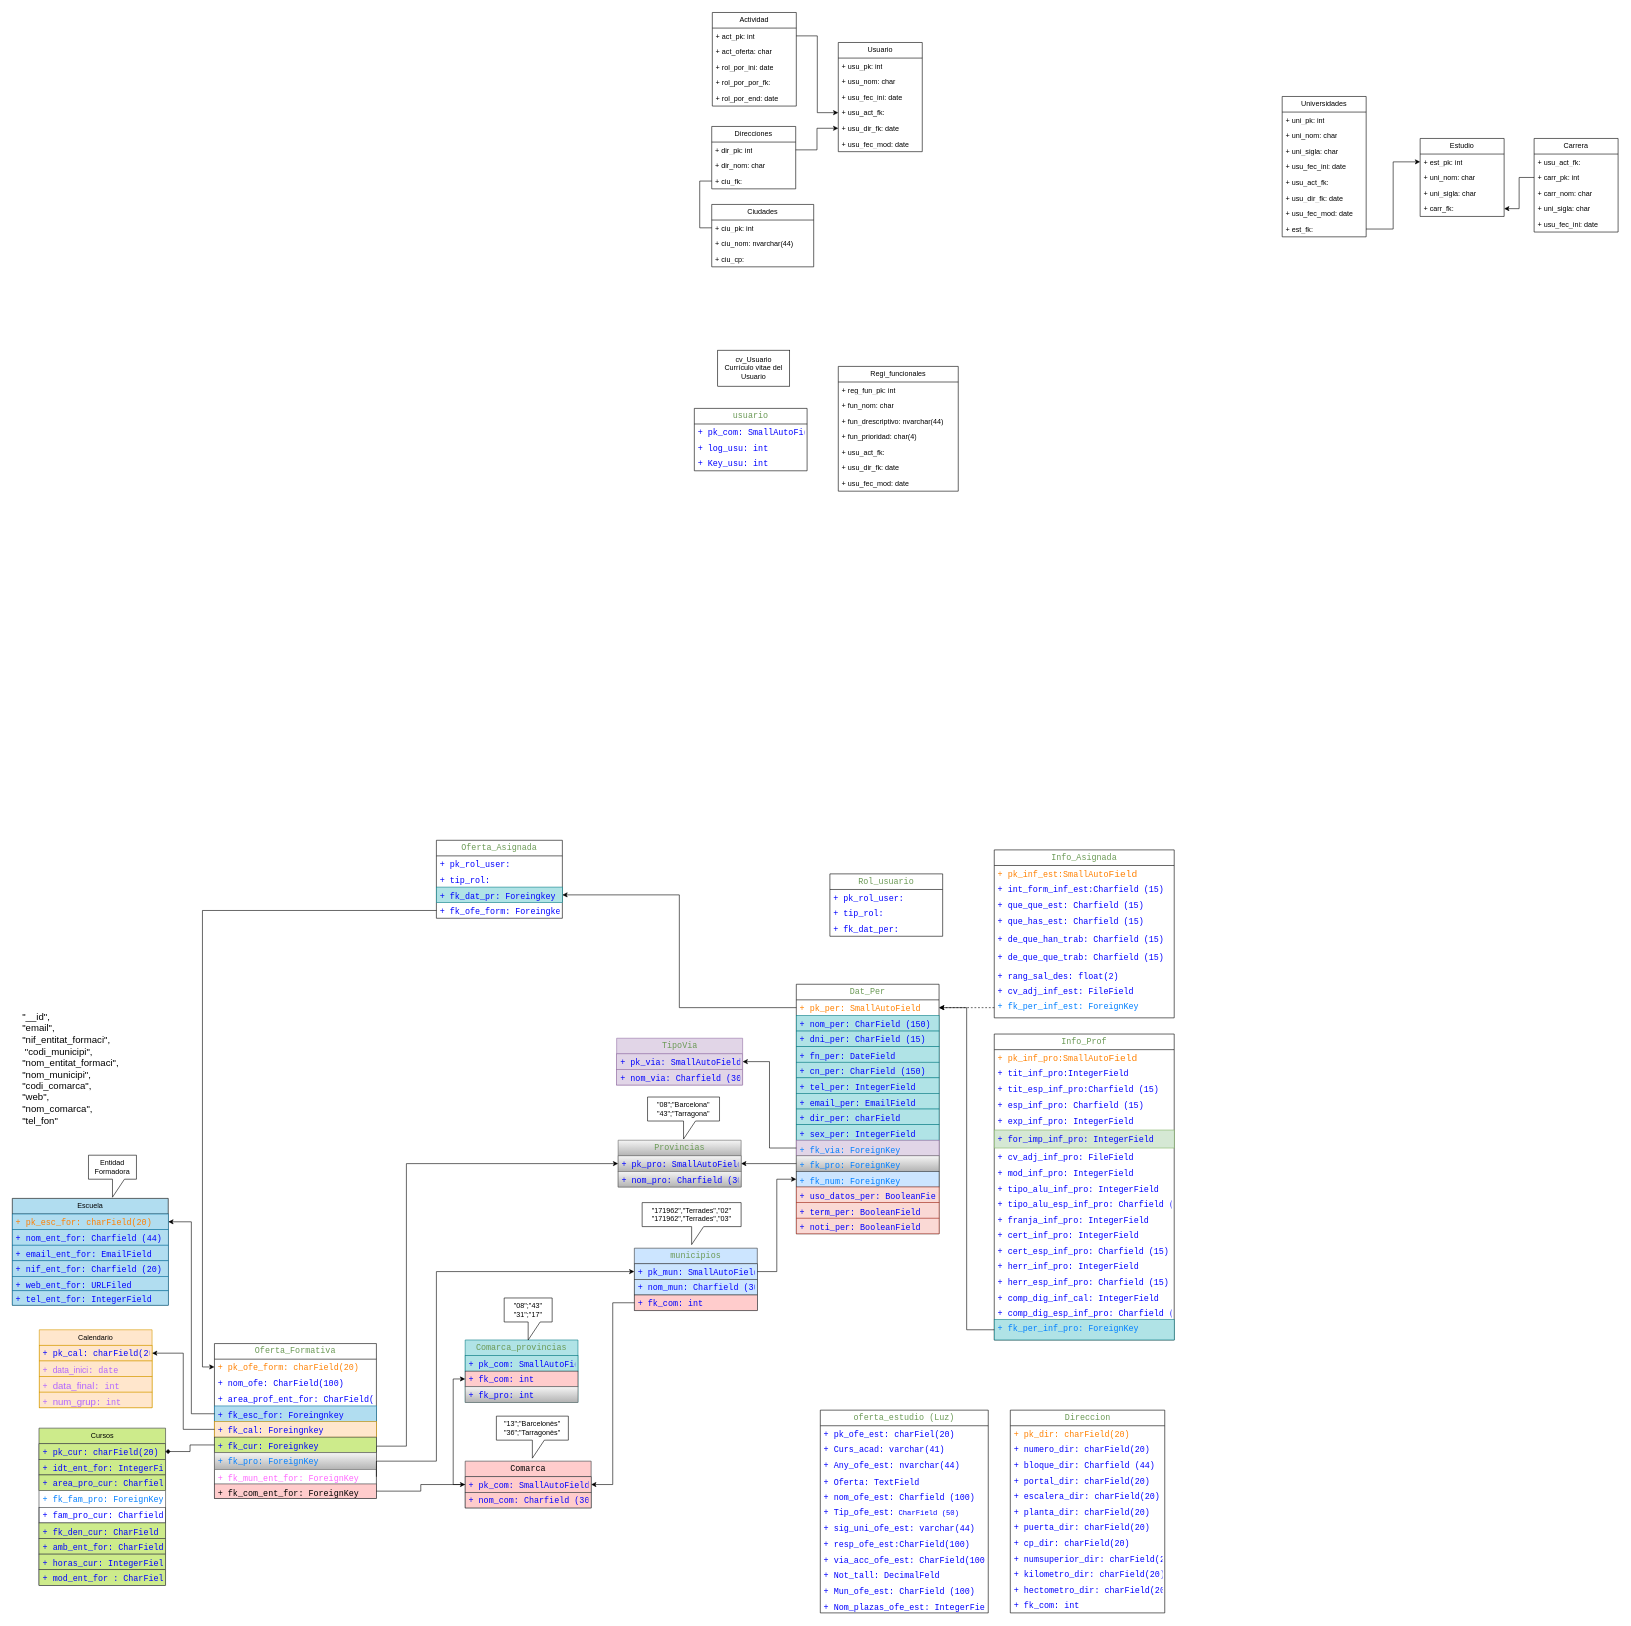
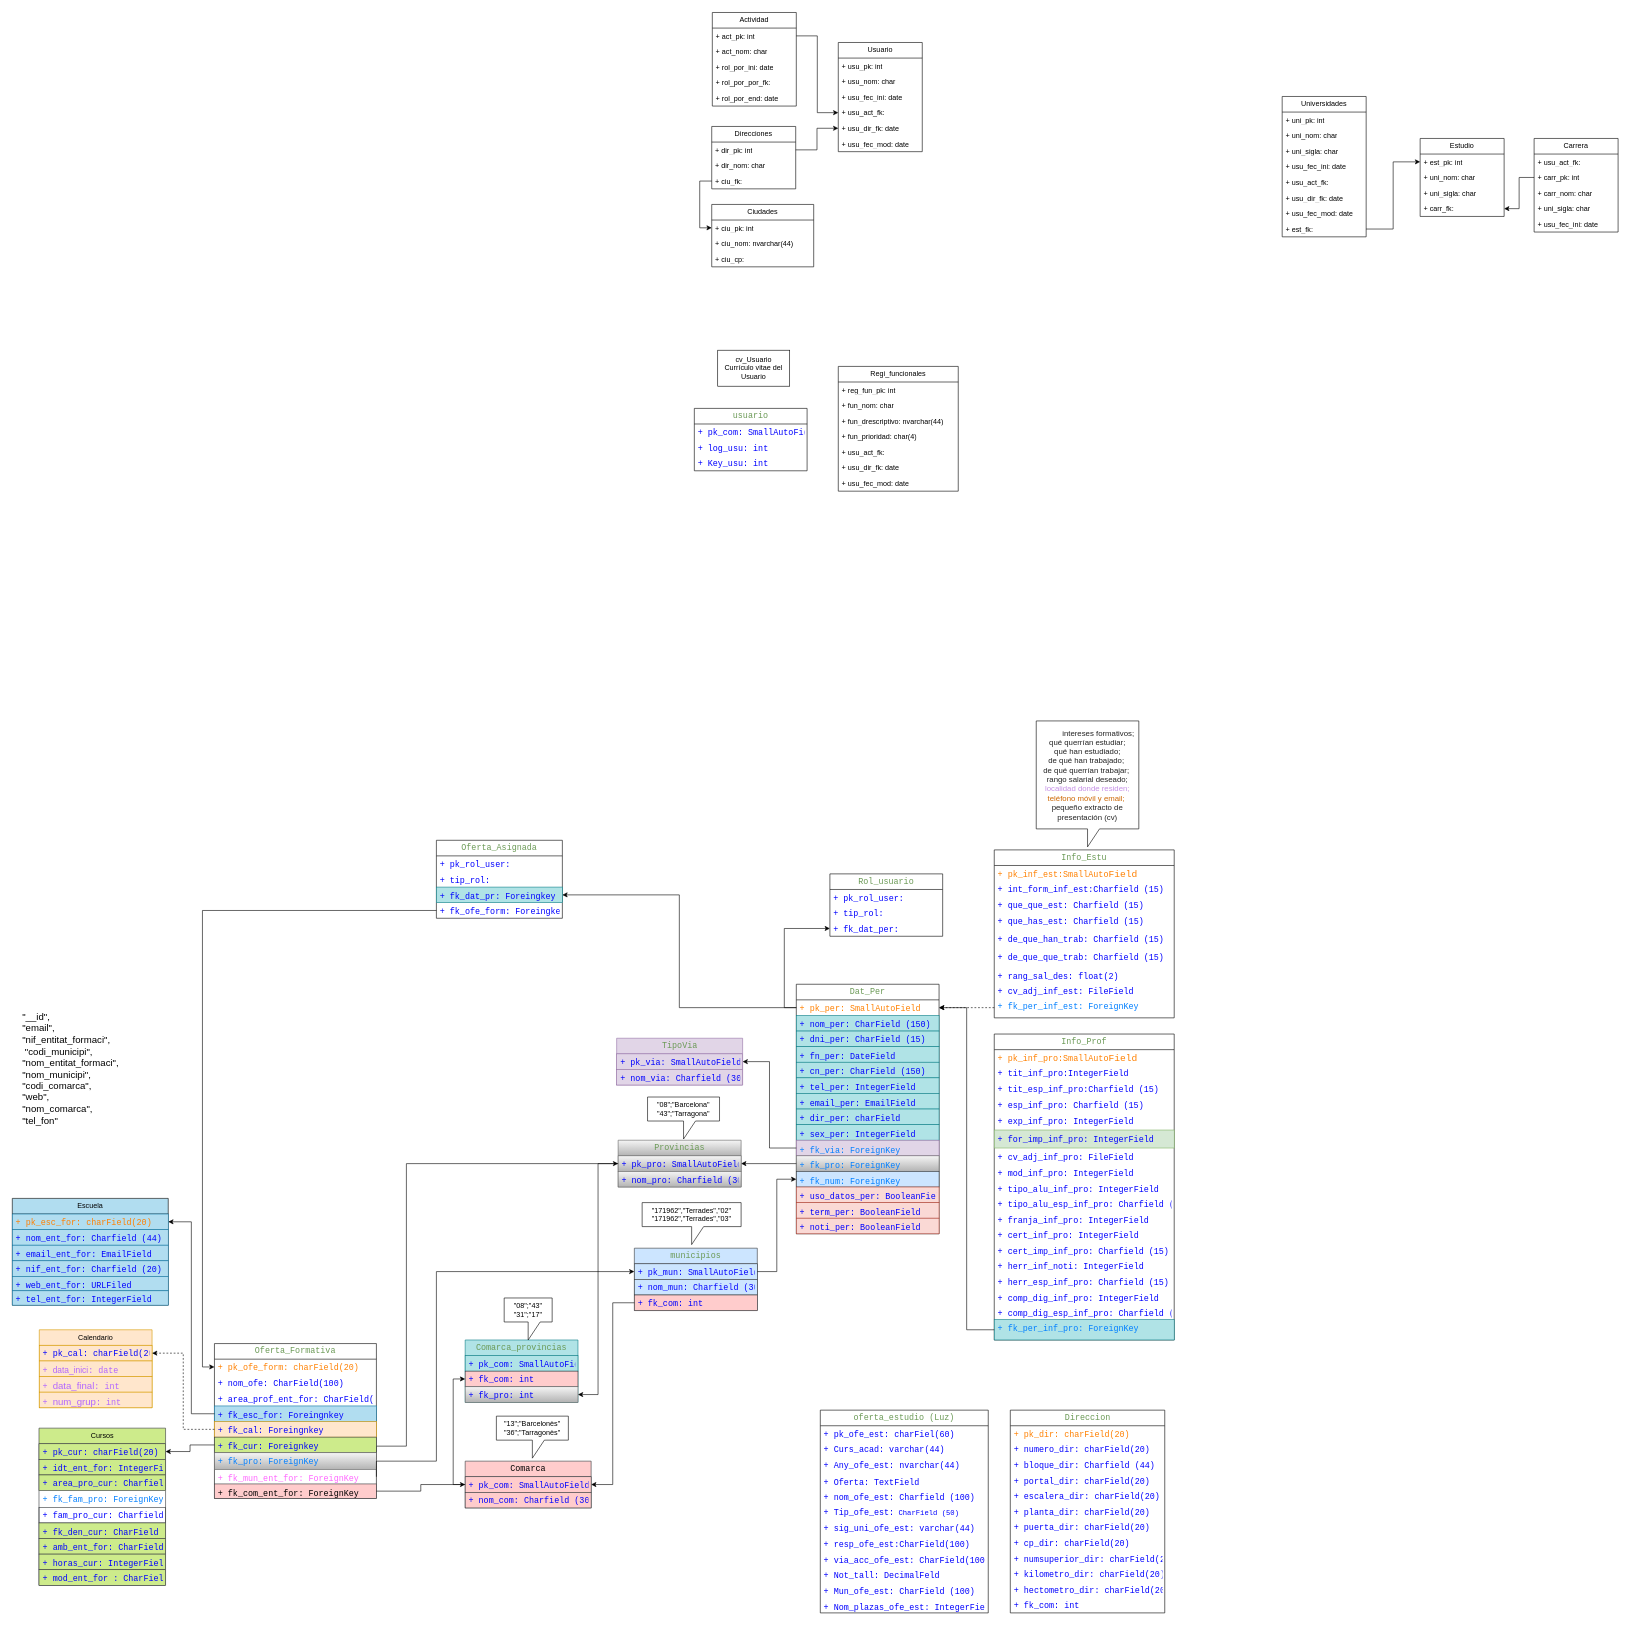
node "+ act_oferta: char": label "+ act_oferta: char" -> "+ act_nom: char"
edge "+ ciu_fk:" -- "+ ciu_pk: int": arrowhead none -> classic
node "intereses formativos; qué querrían estudiar; qué han estudiado; de qué han trabajado; de qué querrían trabajar; rango salarial deseado; localidad donde residen; teléfono móvil y email; pequeño extracto de presentación (cv)": added
node "Info_Asignada": label "Info_Asignada" -> "Info_Estu"
edge "+ pk_per: SmallAutoField" -> "+ fk_dat_per:": added
node "Entidad Formadora": removed
node "+ cert_esp_inf_pro: Charfield (15)": label "+ cert_esp_inf_pro: Charfield (15)" -> "+ cert_imp_inf_pro: Charfield (15)"
node "+ herr_inf_pro: IntegerField": label "+ herr_inf_pro: IntegerField" -> "+ herr_inf_noti: IntegerField"
node "+ comp_dig_inf_cal: IntegerField": label "+ comp_dig_inf_cal: IntegerField" -> "+ comp_dig_inf_pro: IntegerField"
edge "+ fk_cal: Foreingnkey" -> "+ pk_cal: charField(20)": style solid -> dashed
edge "+ pk_pro: SmallAutoField" -> "+ fk_pro: int": added
node "+ pk_ofe_est: charFiel(20)": label "+ pk_ofe_est: charFiel(20)" -> "+ pk_ofe_est: charFiel(60)"
node "+ Curs_acad: varchar(41)": label "+ Curs_acad: varchar(41)" -> "+ Curs_acad: varchar(44)"
edge "+ fk_cur: Foreignkey" -> "+ pk_cur: charField(20)": arrowhead diamond -> classic
